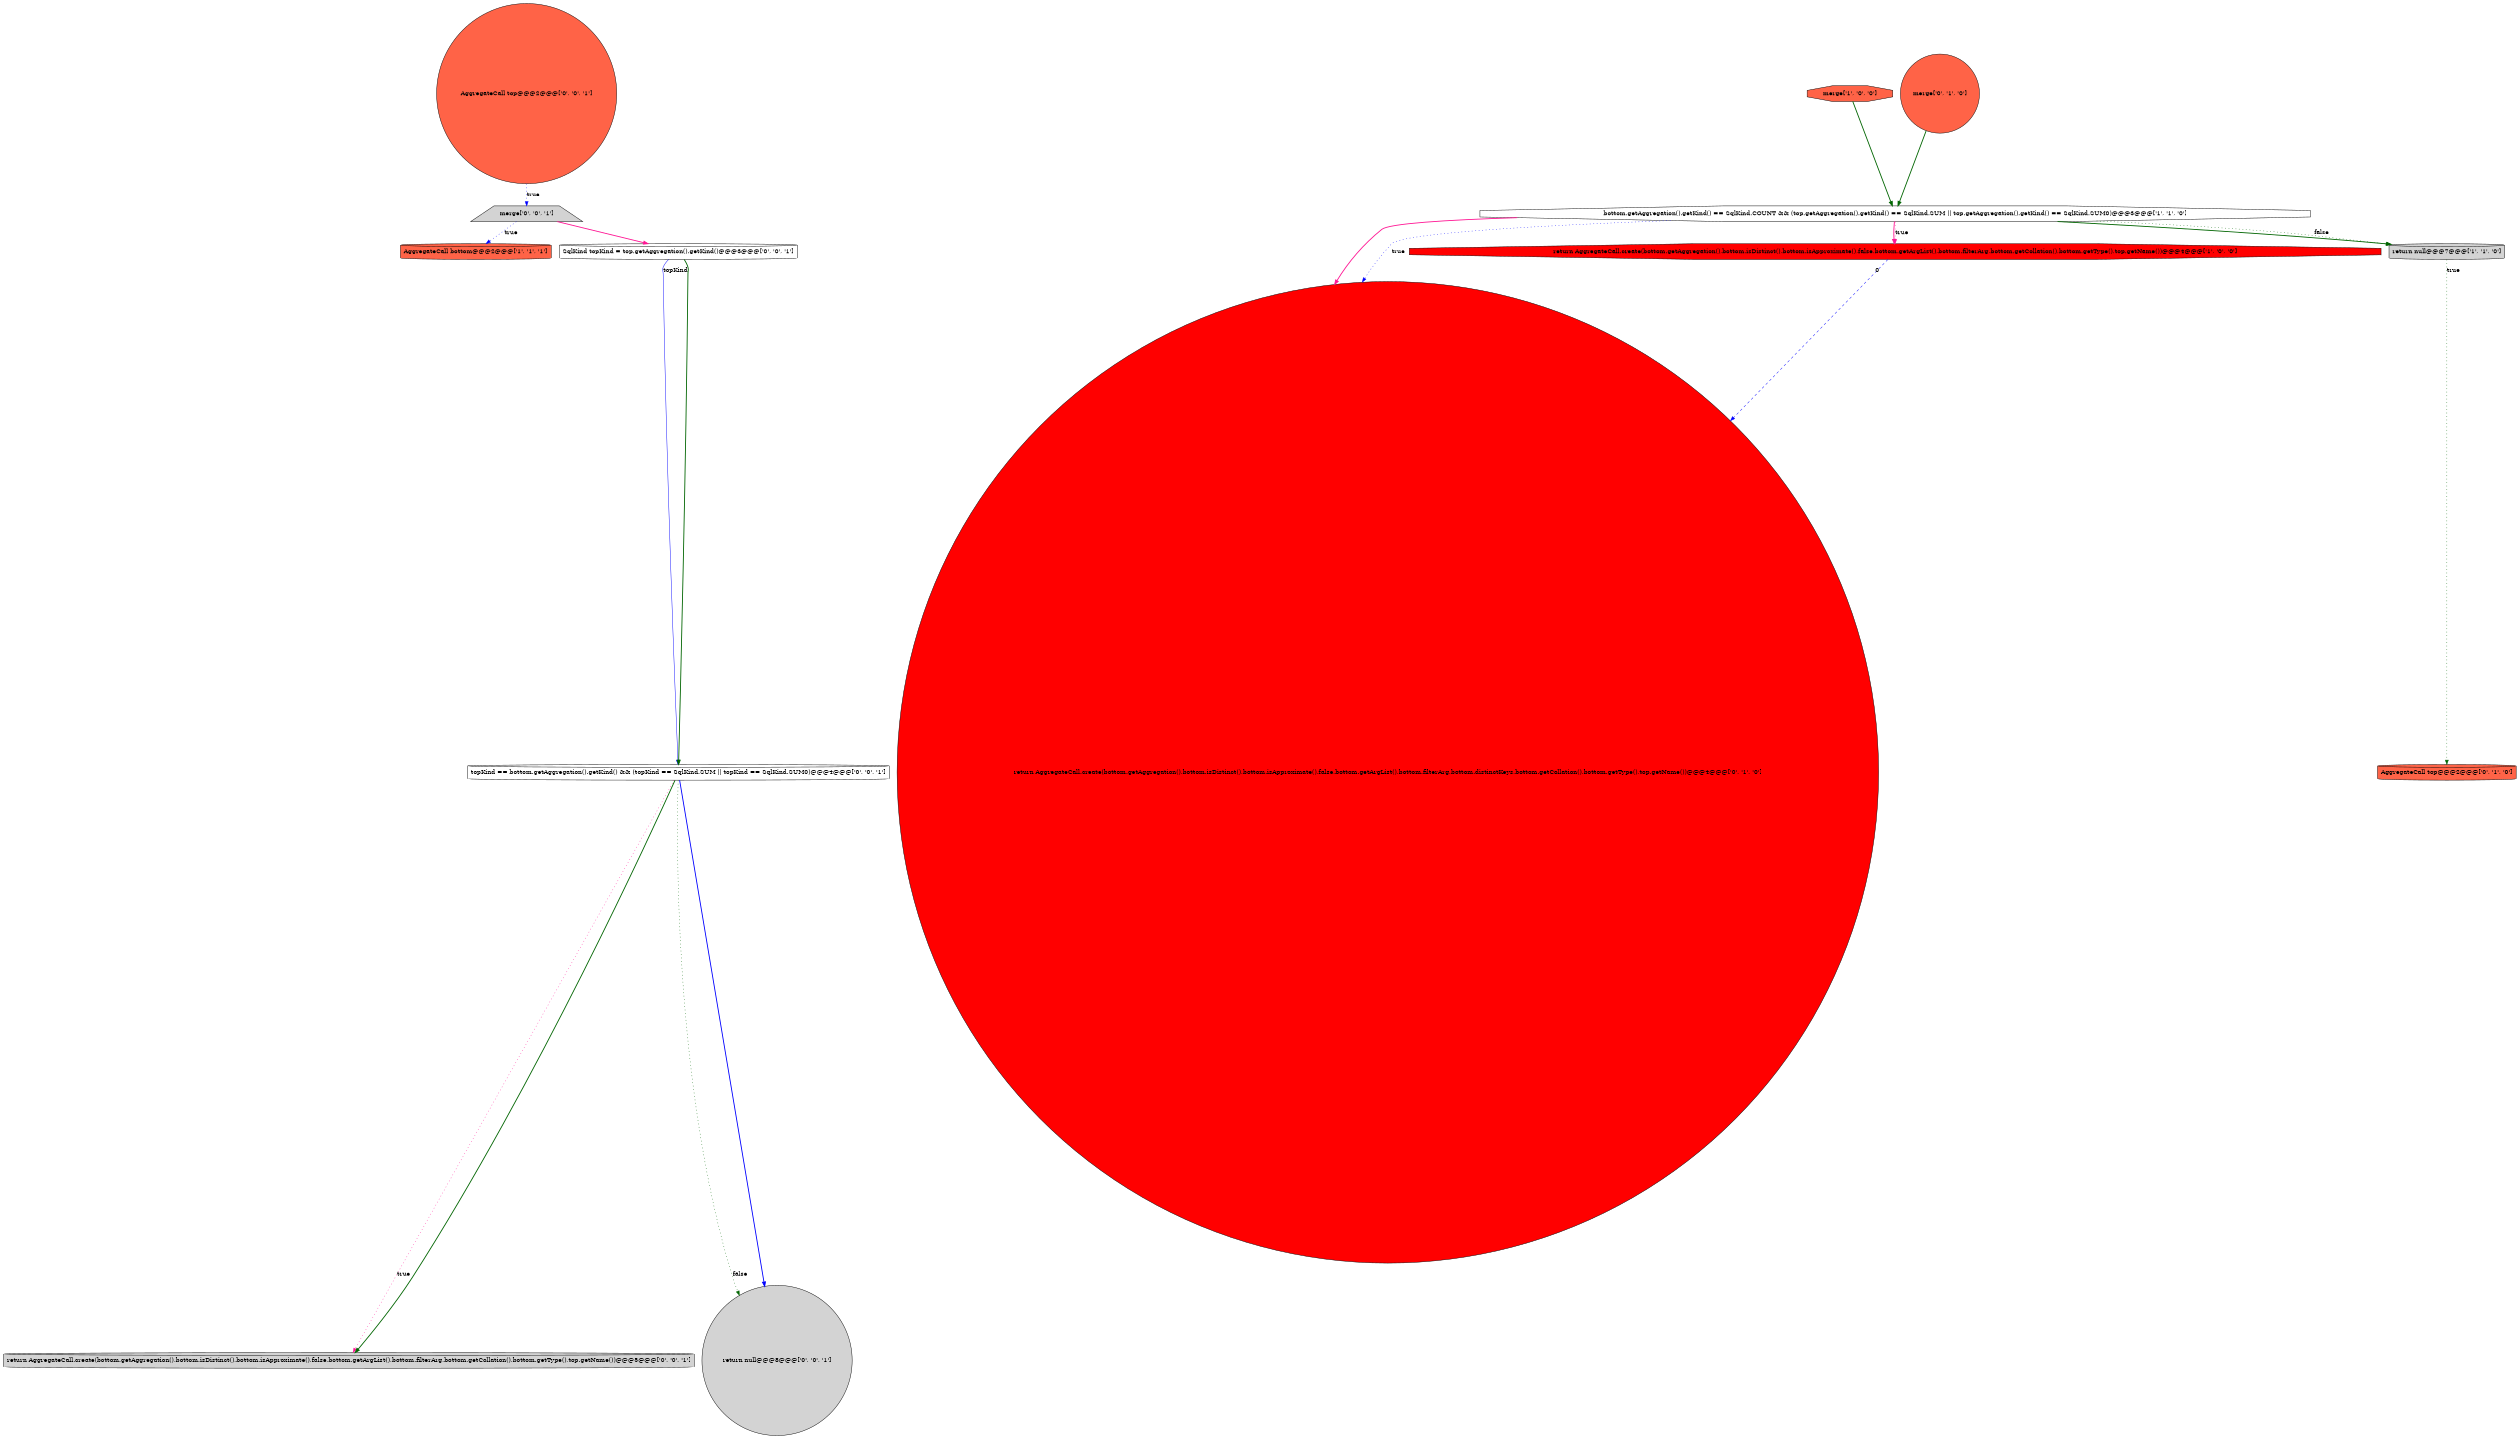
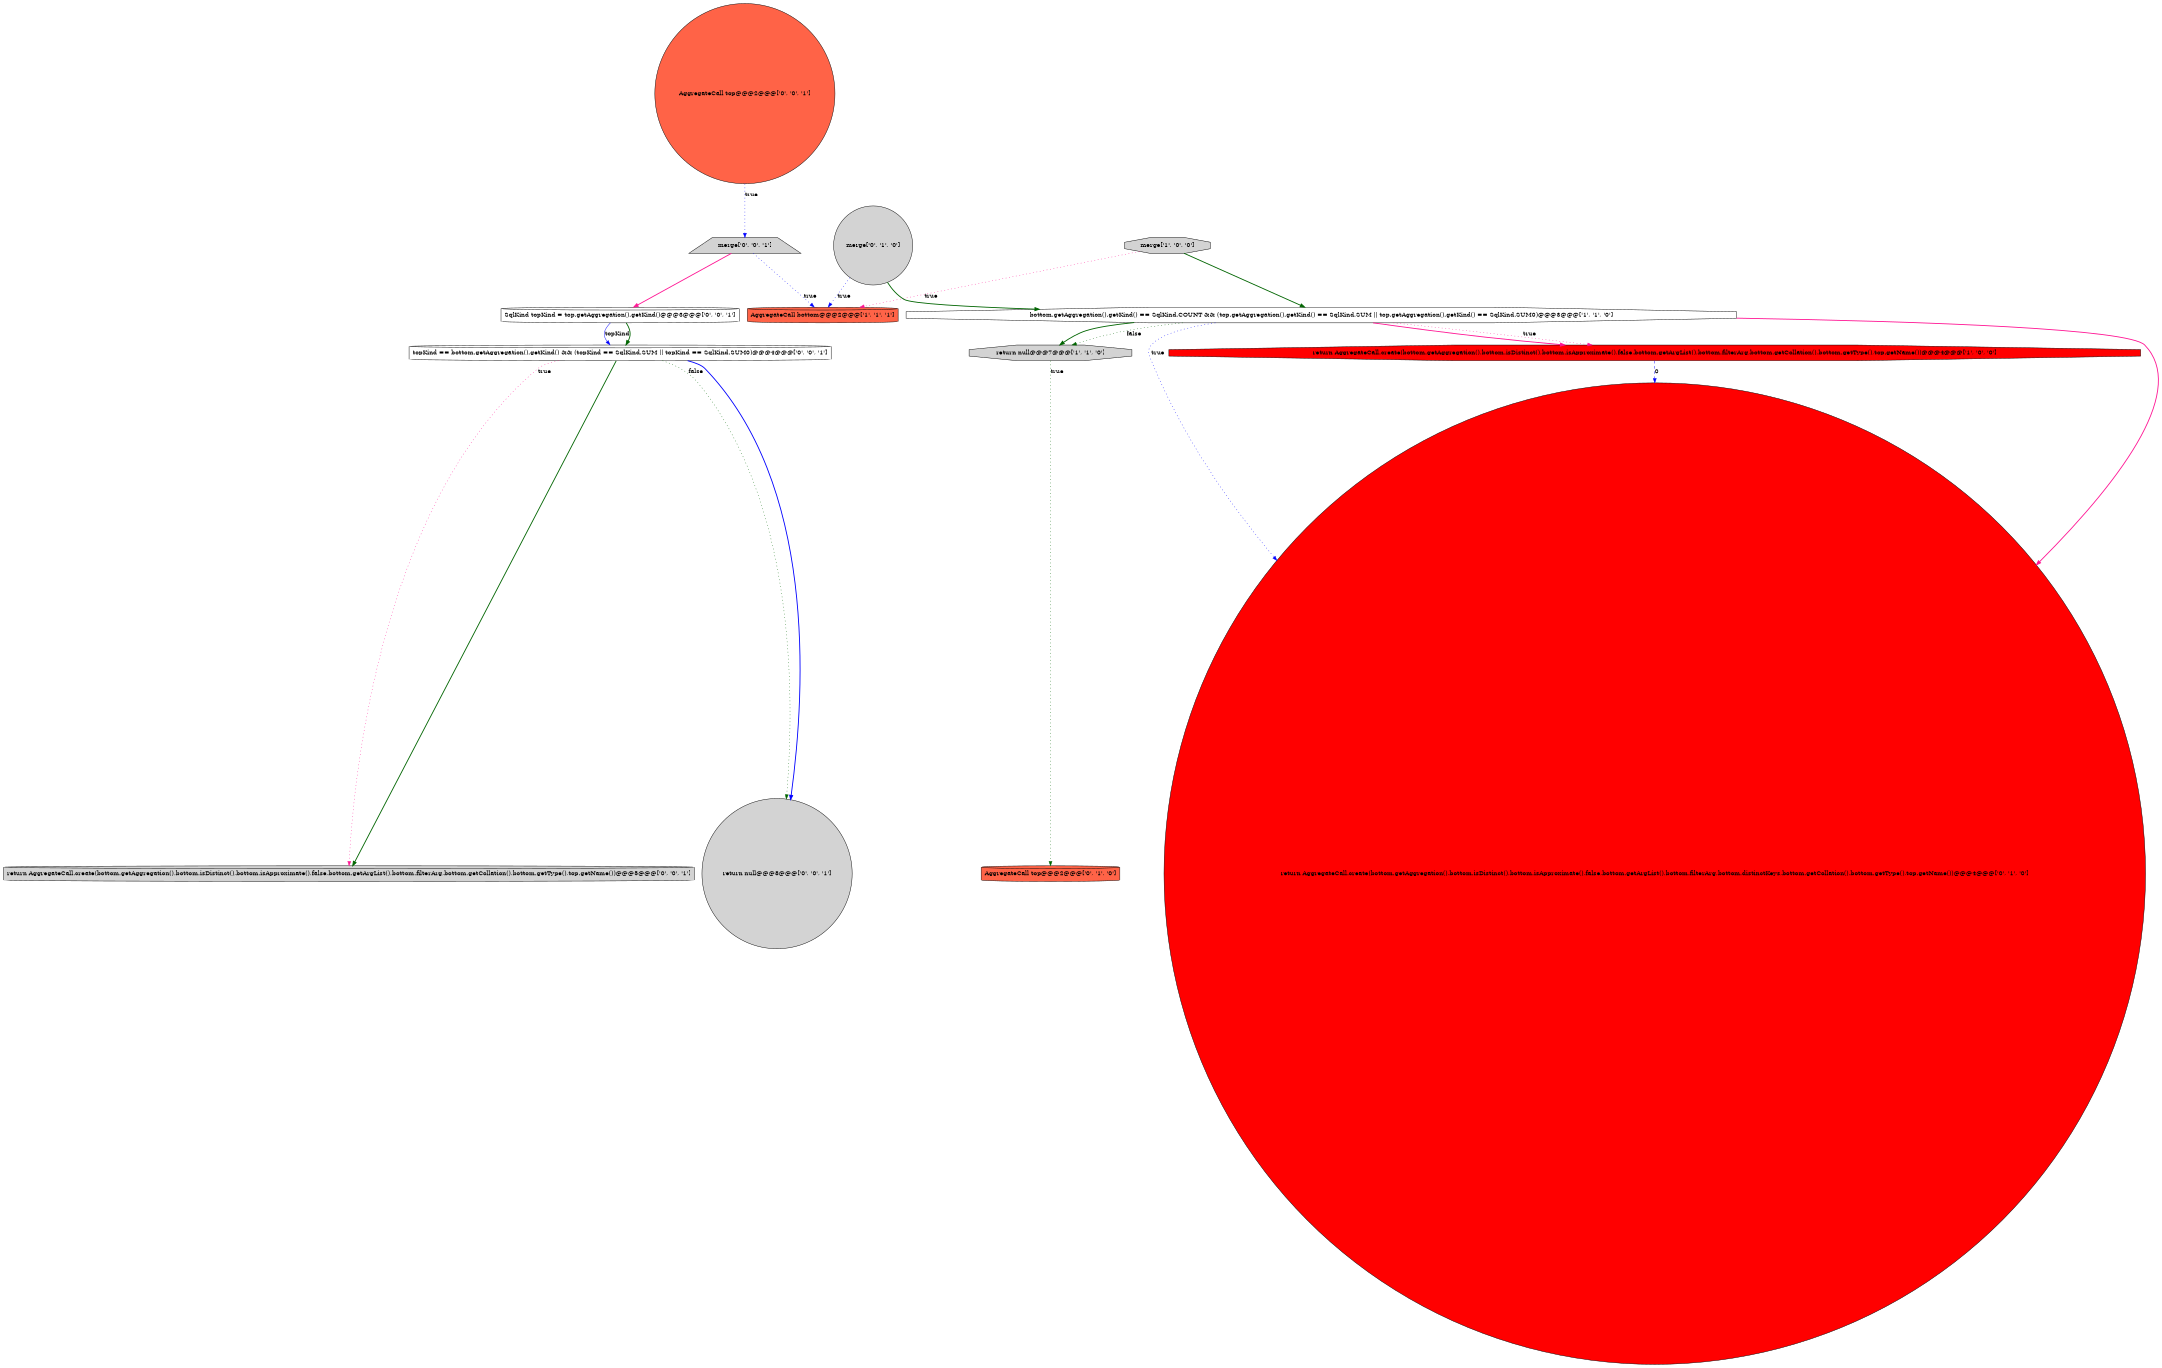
node "merge['1', '0', '0']": fillcolor tomato -> lightgray
node "merge['0', '1', '0']": fillcolor tomato -> lightgray
node "return null@@@7@@@['1', '1', '0']": shape cylinder -> octagon
edge "merge['1', '0', '0']" -> "AggregateCall bottom@@@2@@@['1', '1', '1']": added, label "true"
edge "merge['0', '1', '0']" -> "AggregateCall bottom@@@2@@@['1', '1', '1']": added, label "true"
